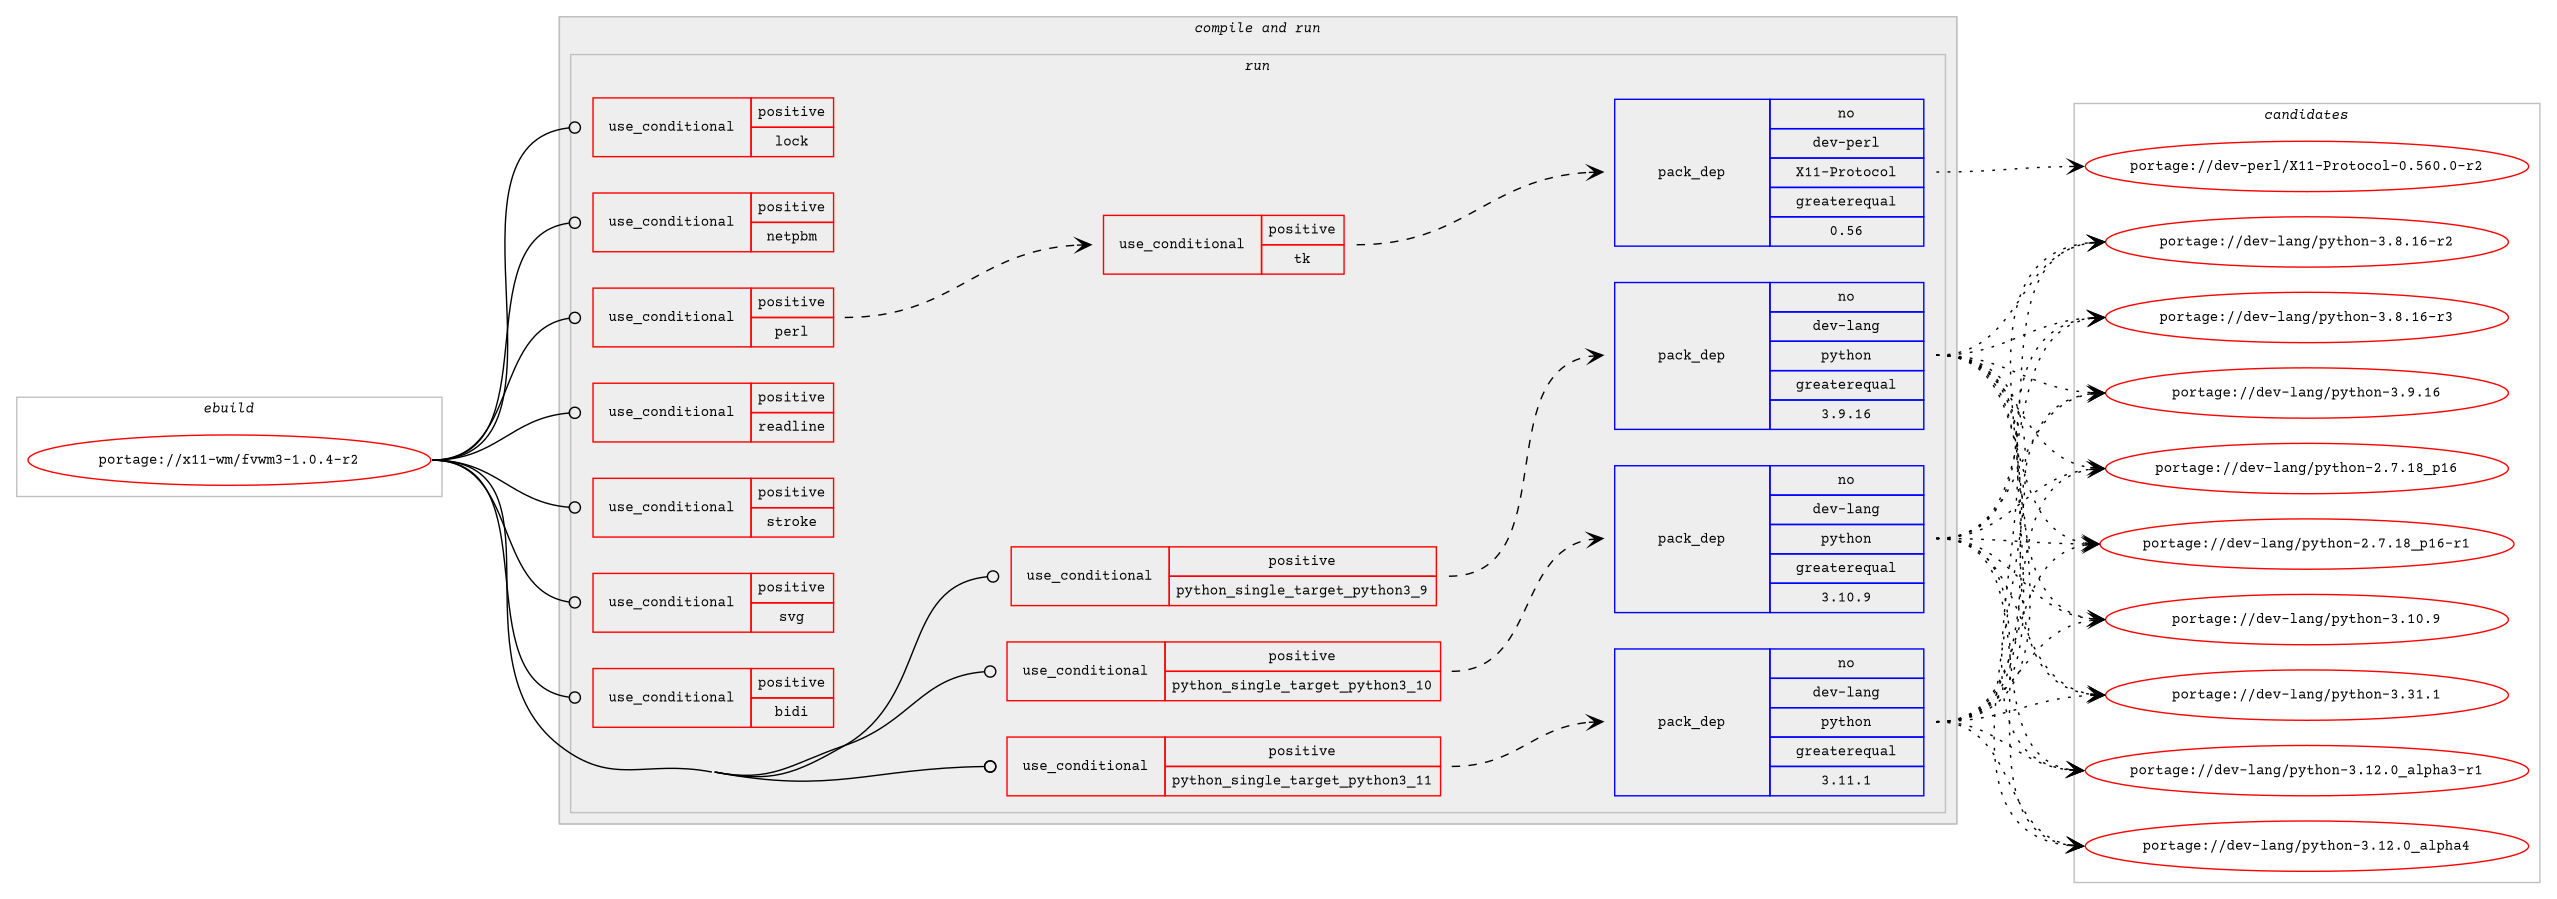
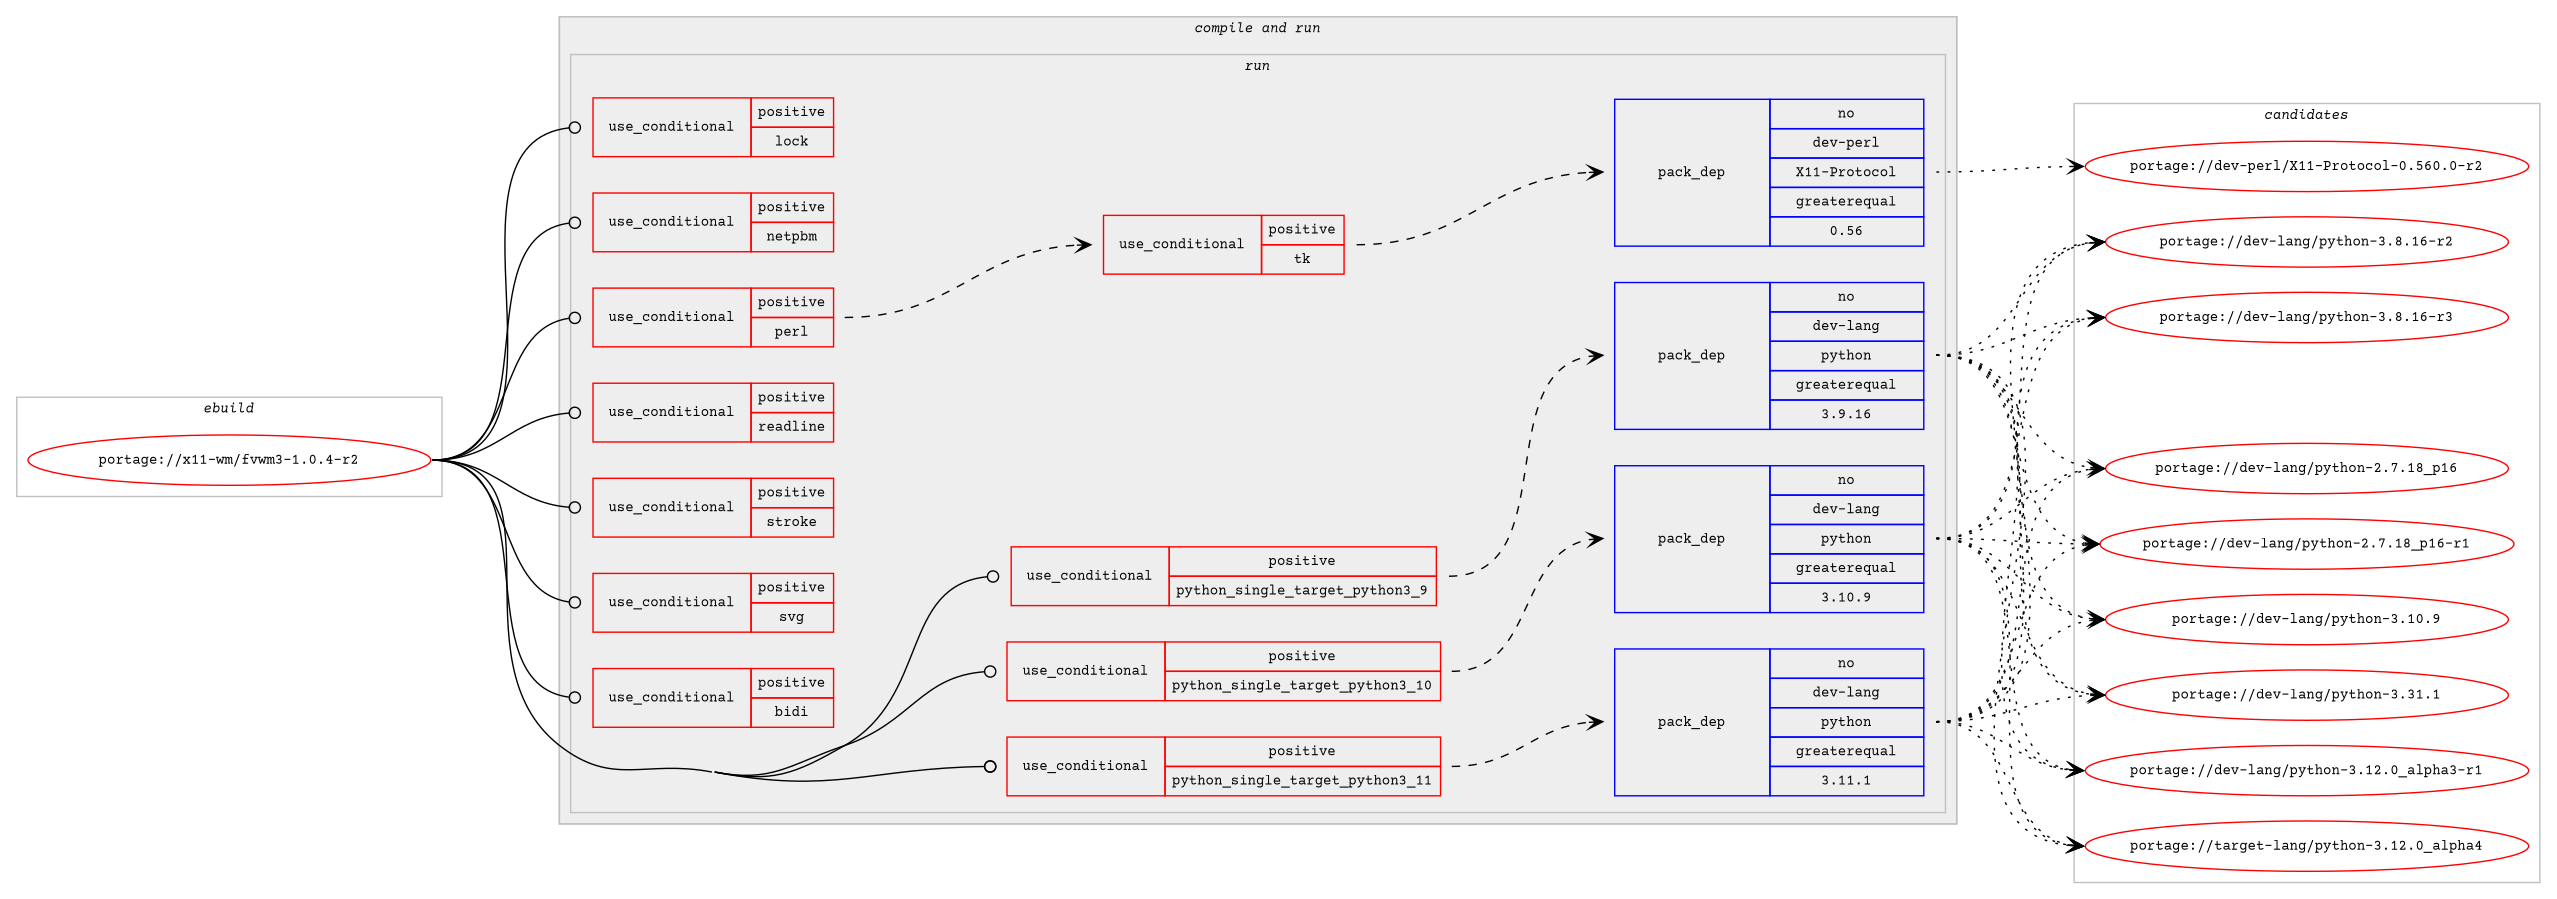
node "portage://dev-lang/python-3.9.16": removed
node "portage://dev-lang/python-3.12.0_alpha4": label "portage://dev-lang/python-3.12.0_alpha4" -> "portage://target-lang/python-3.12.0_alpha4"
